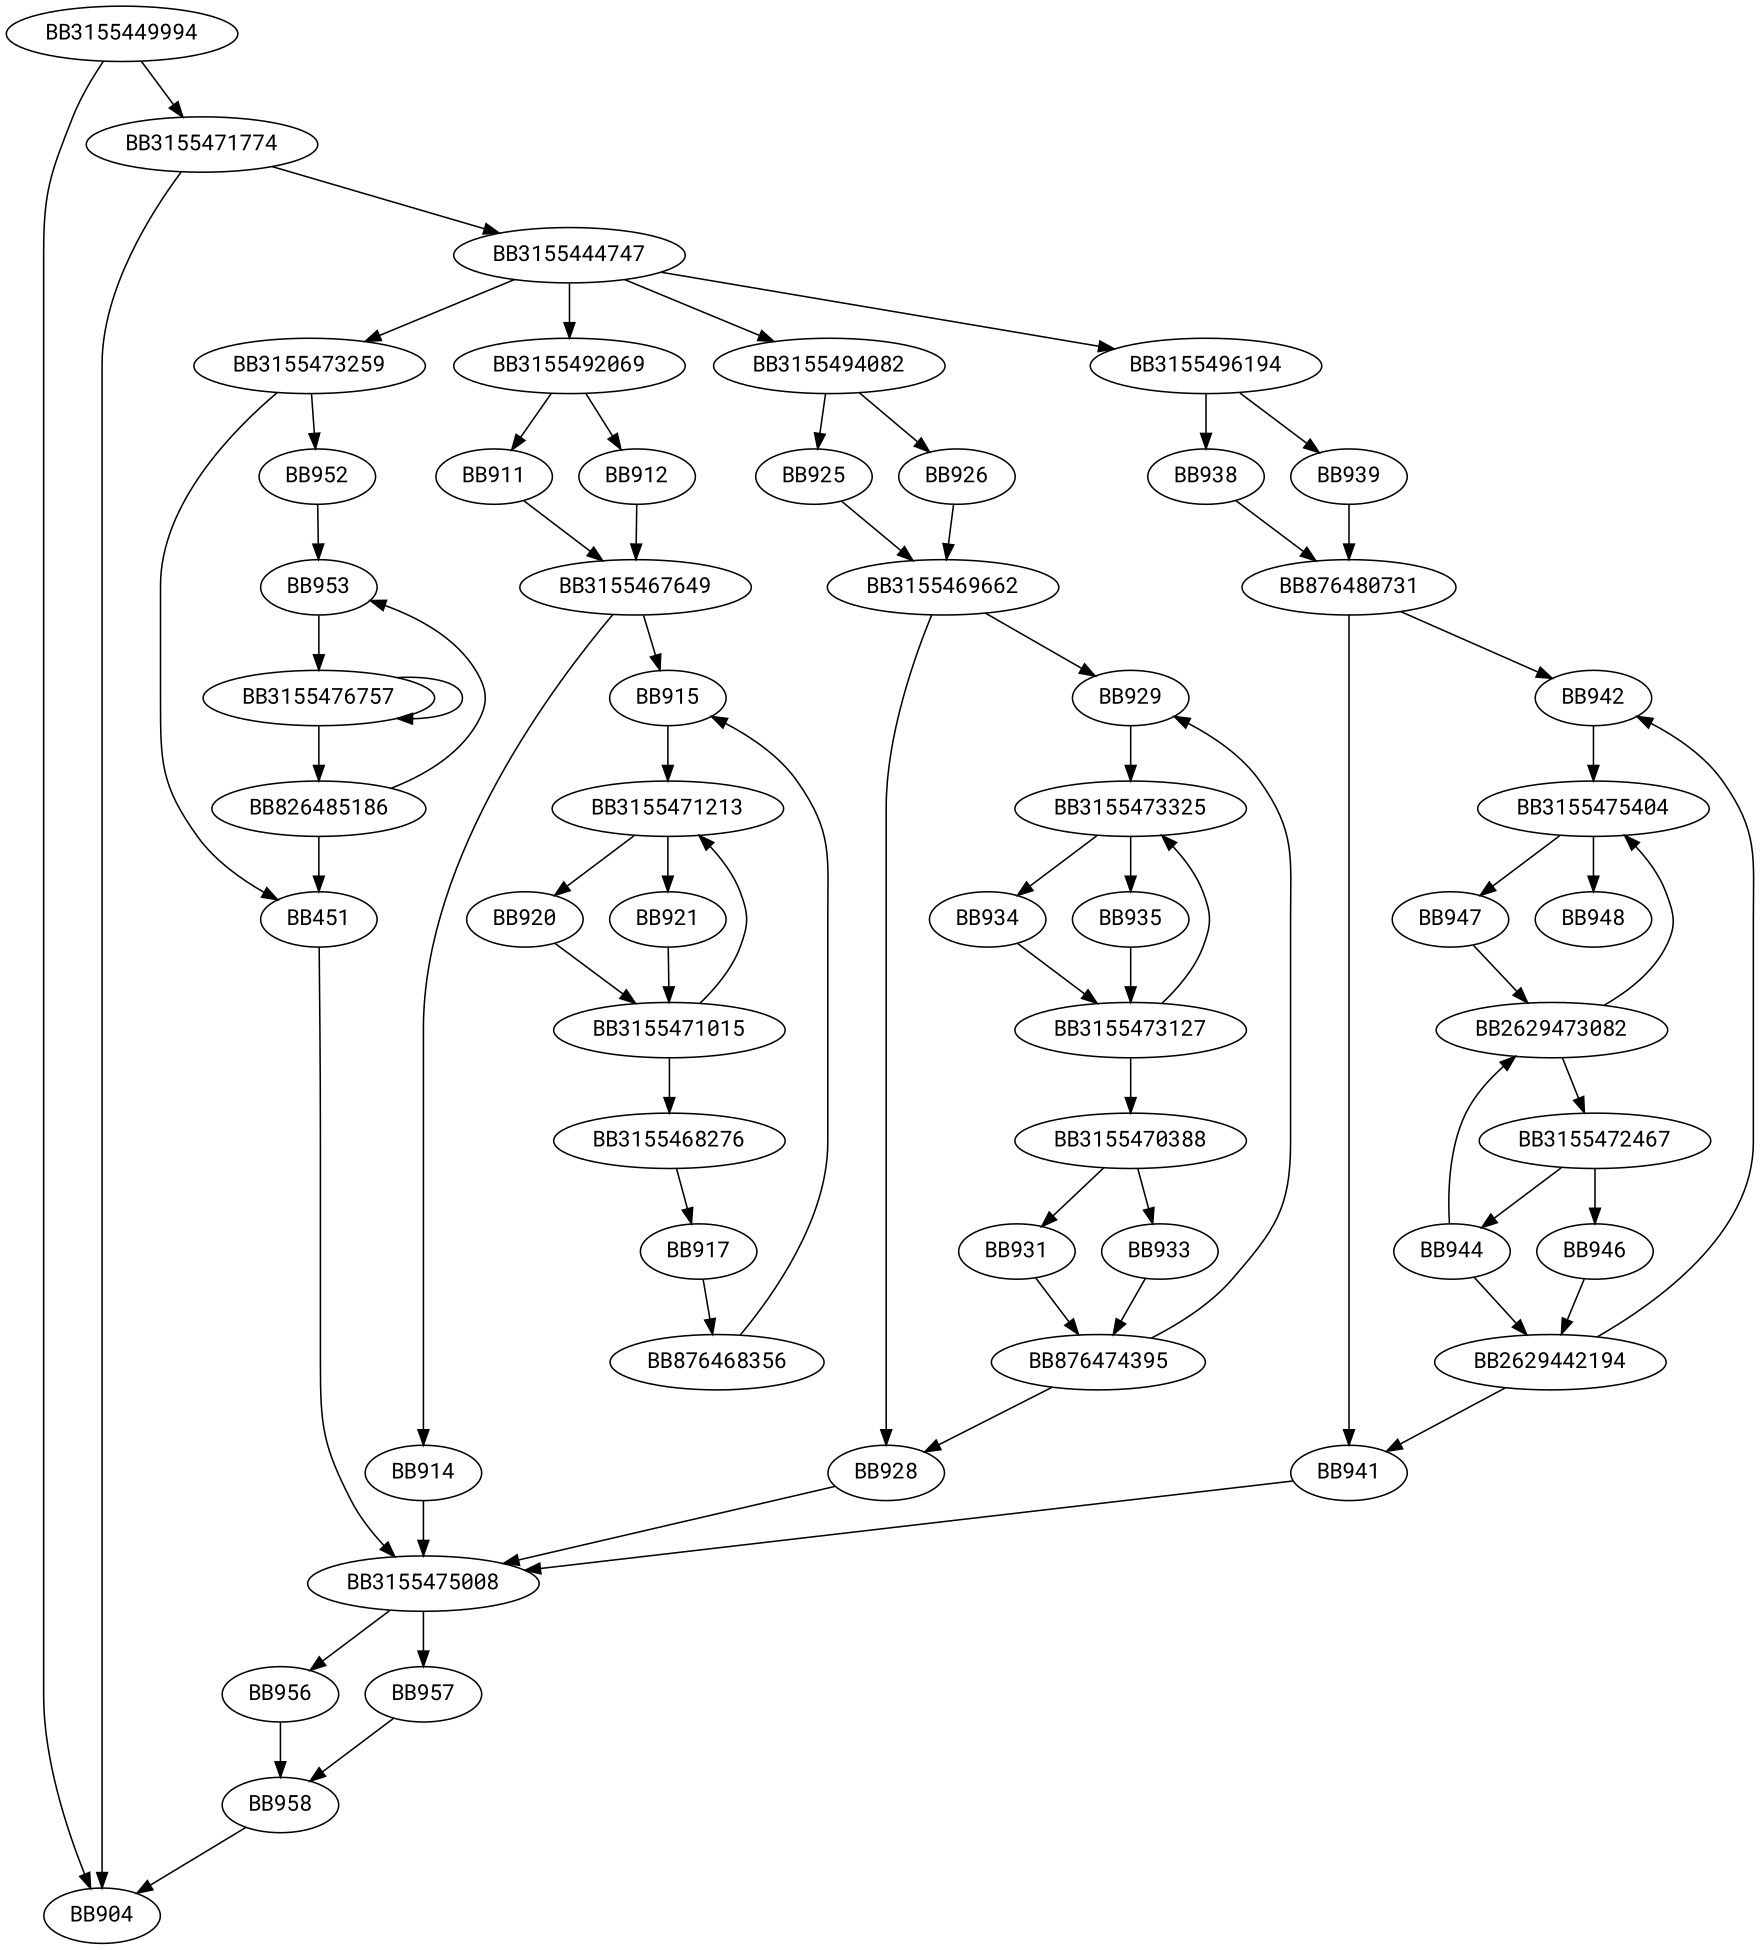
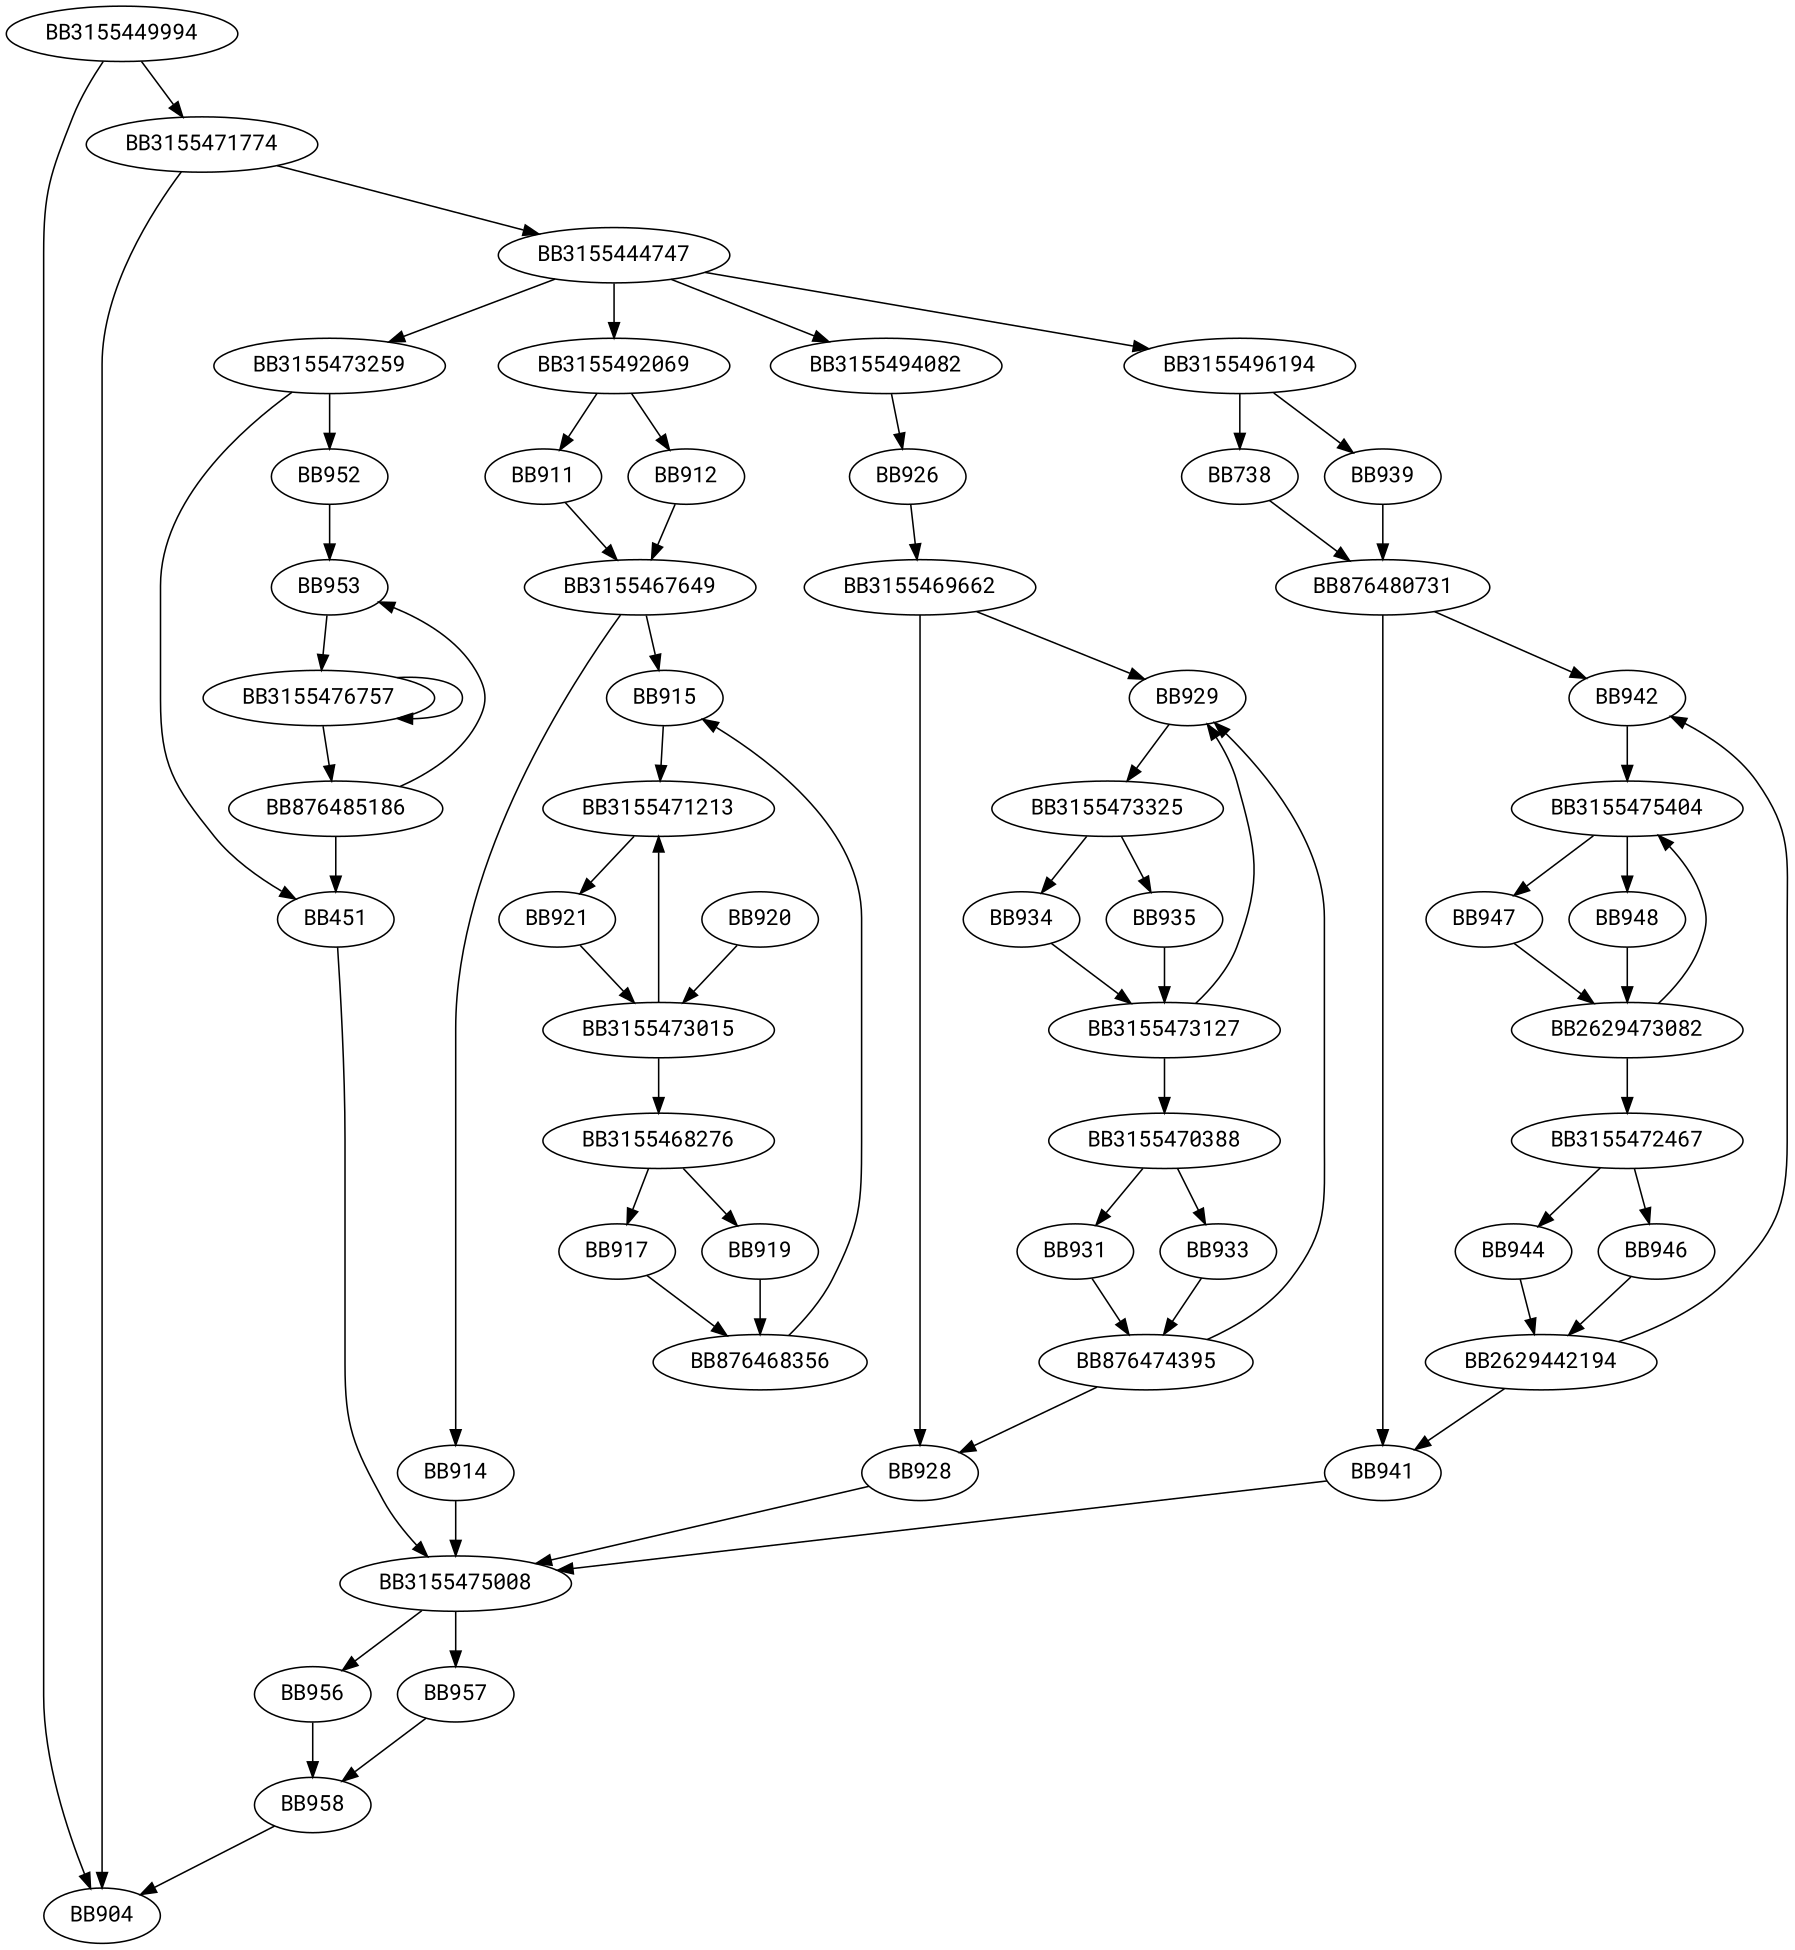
node "BB925": removed
node "BB938": label "BB938" -> "BB738"
node "BB826485186": label "BB826485186" -> "BB876485186"
edge "BB3155471213" -> "BB920": removed
edge "BB3155473127" -> "BB3155473325": now "BB3155473127" -> "BB929"
node "BB3155471015": label "BB3155471015" -> "BB3155473015"
edge "BB944" -> "BB2629473082": now "BB948" -> "BB2629473082"
node "BB919": added
